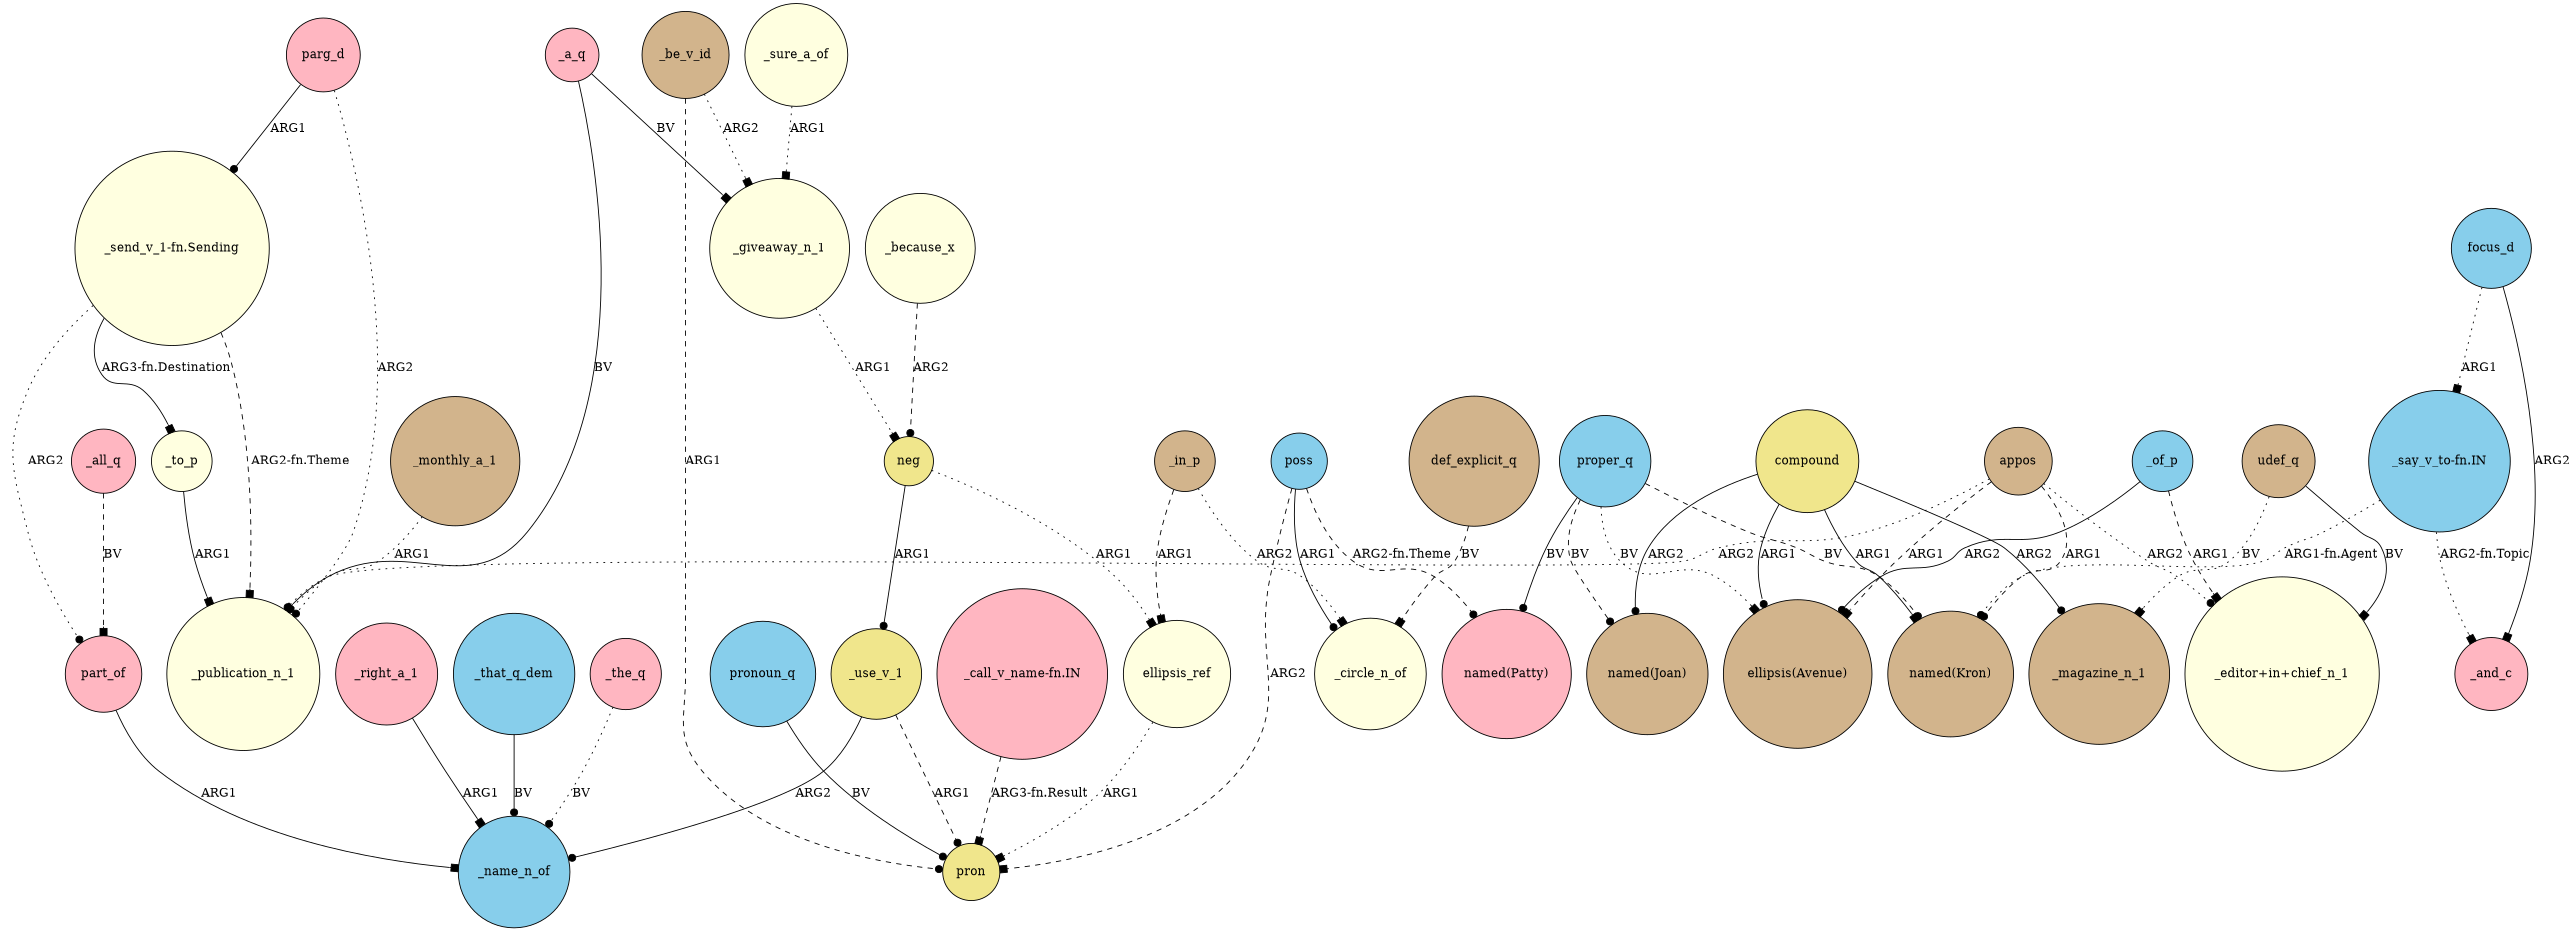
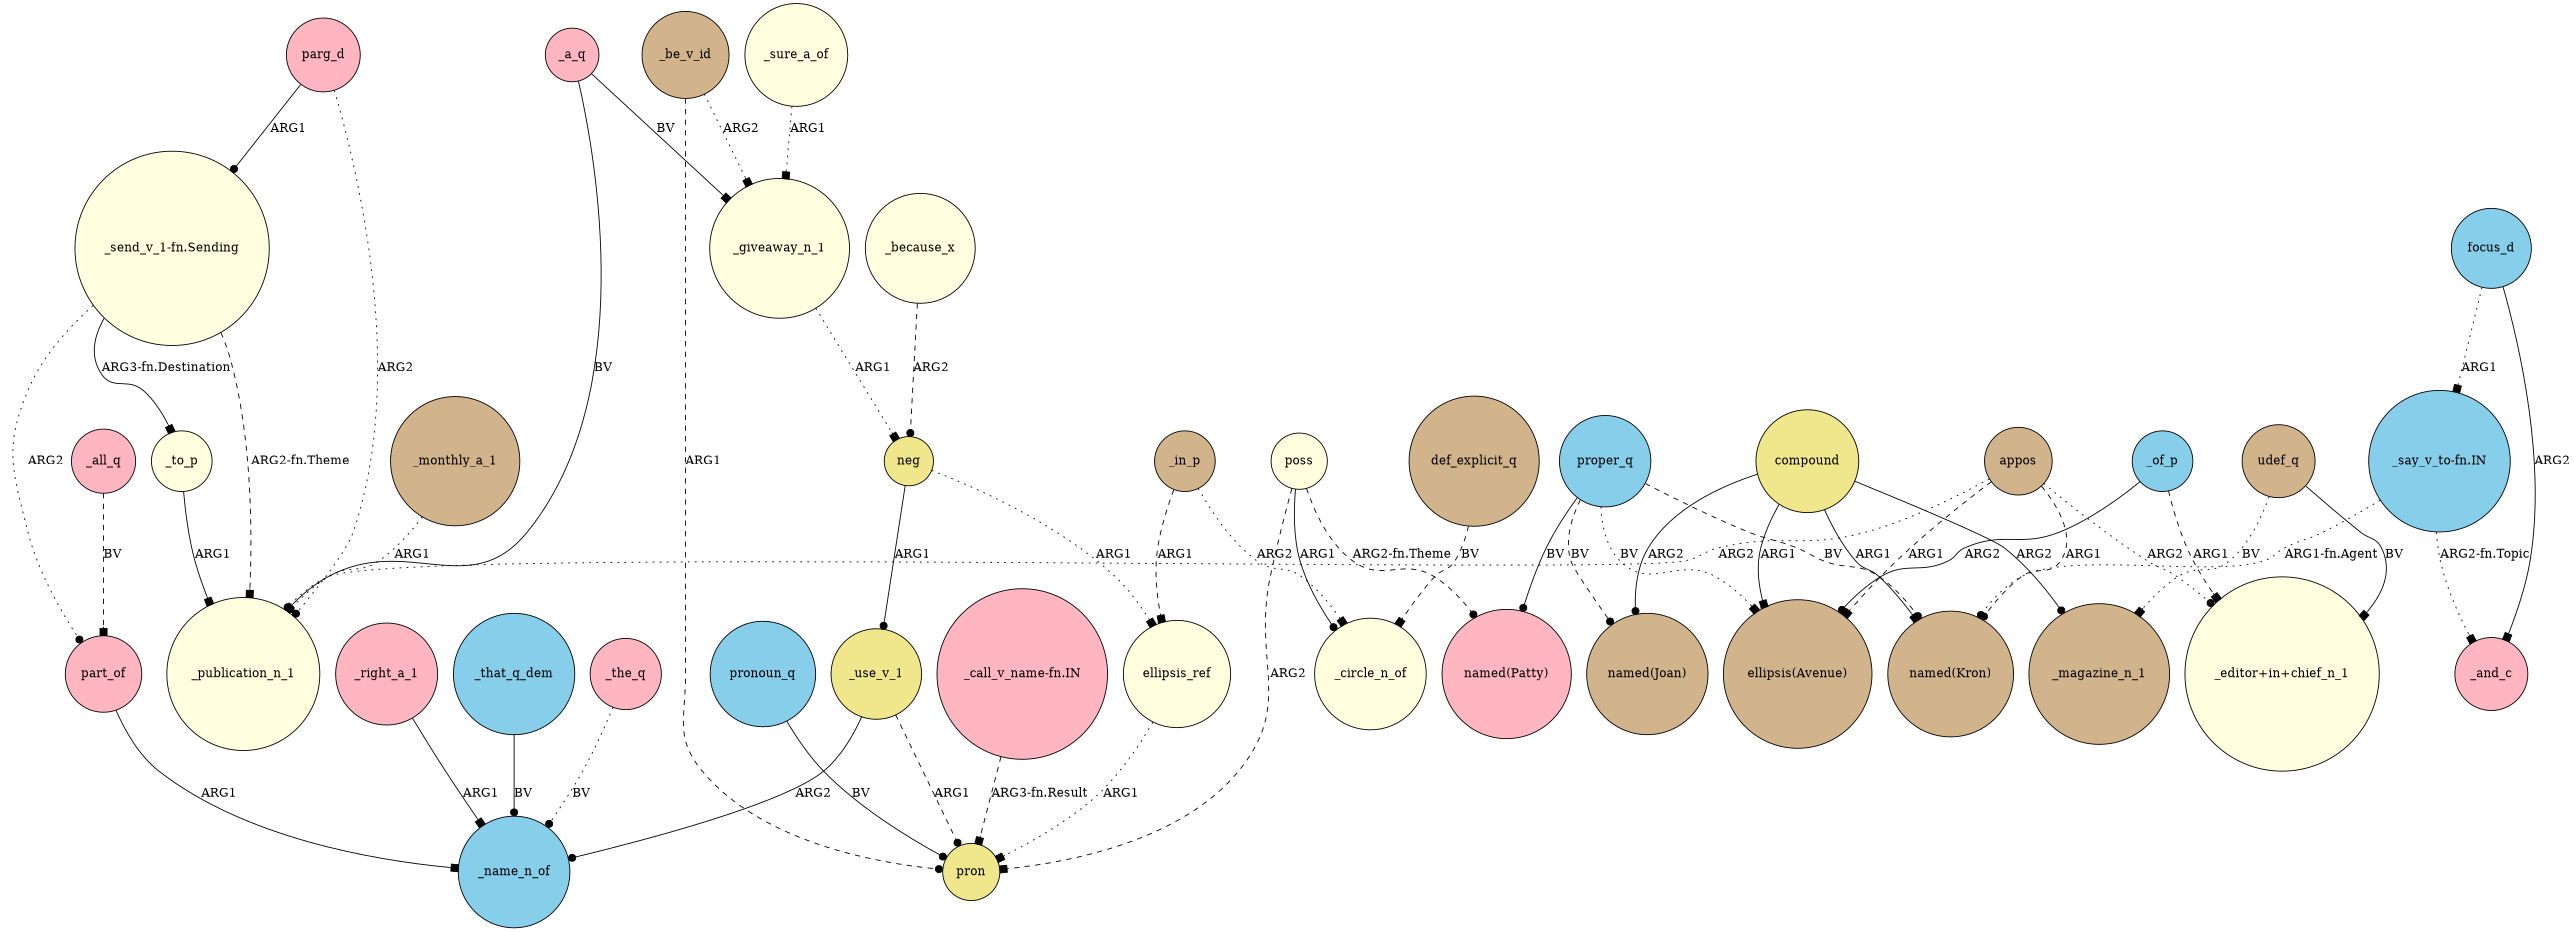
node "poss": fillcolor skyblue -> lightyellow
edge "compound" -> "ellipsis(Avenue)": arrowhead dot -> box
